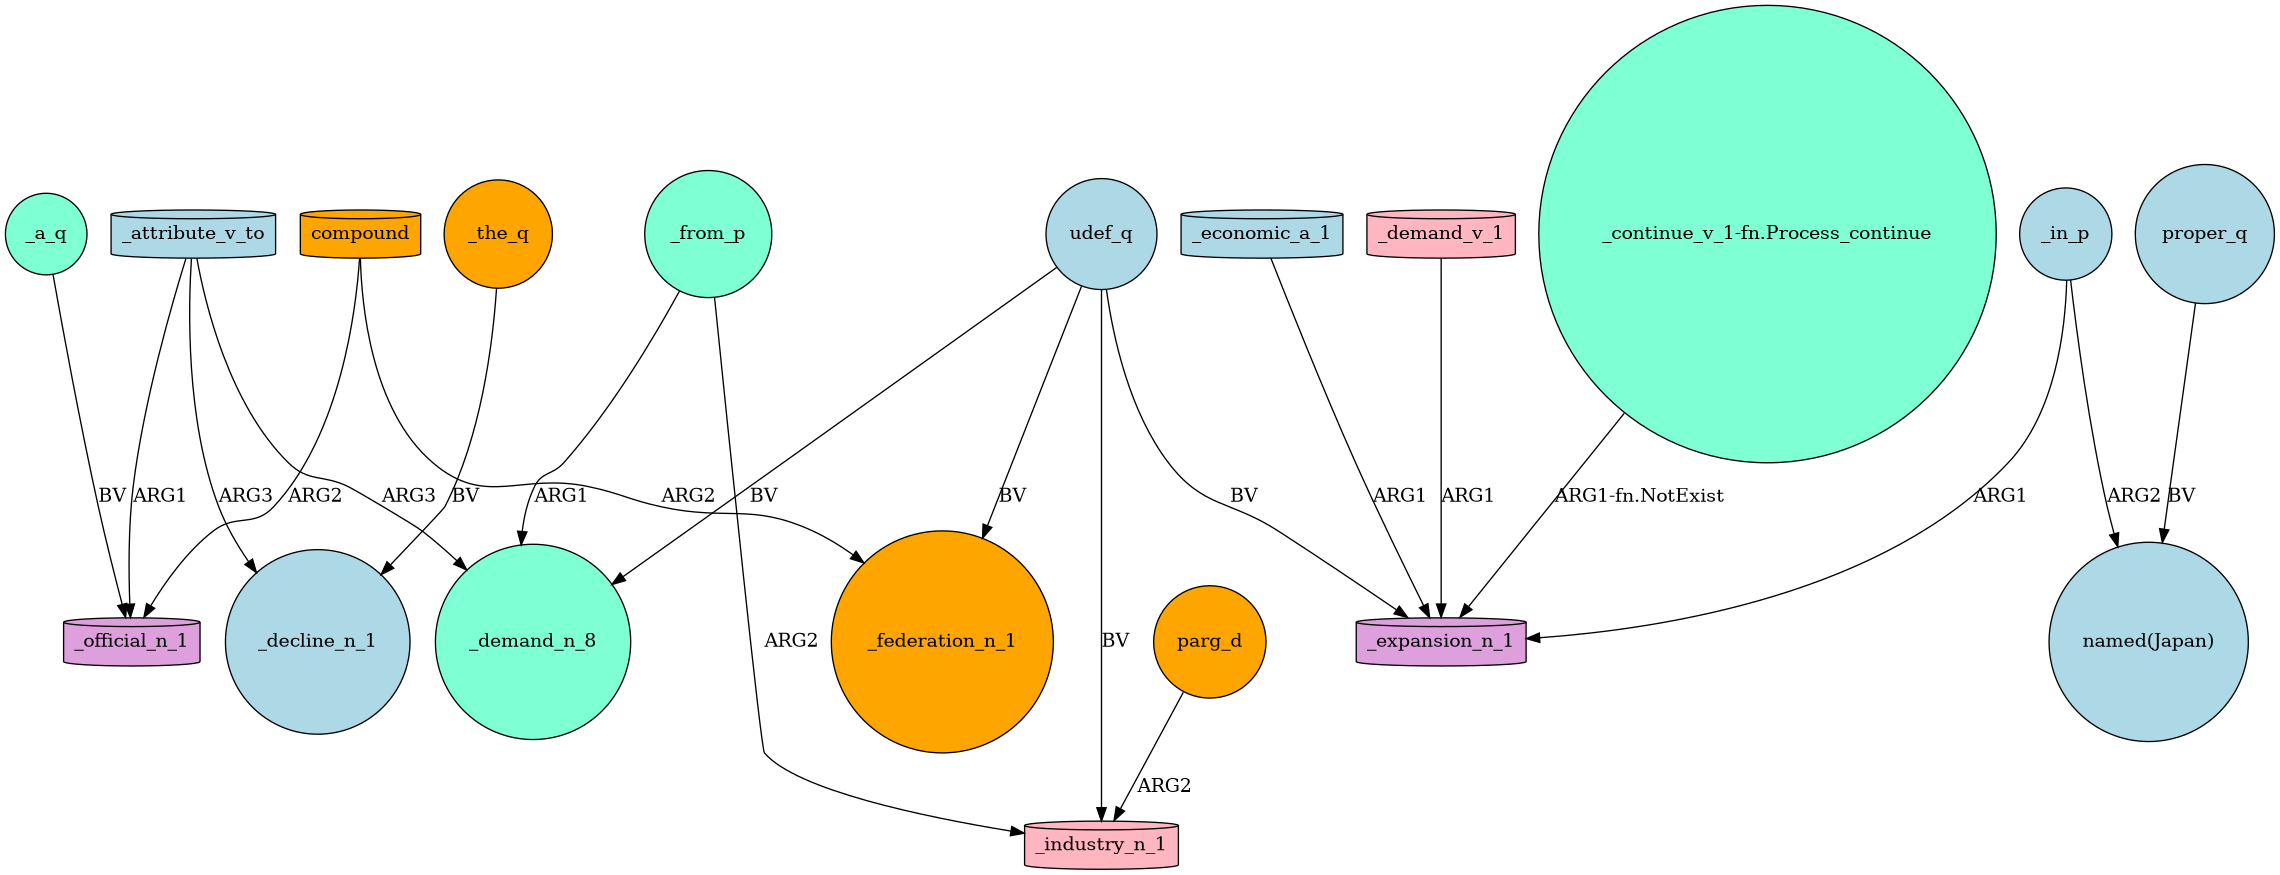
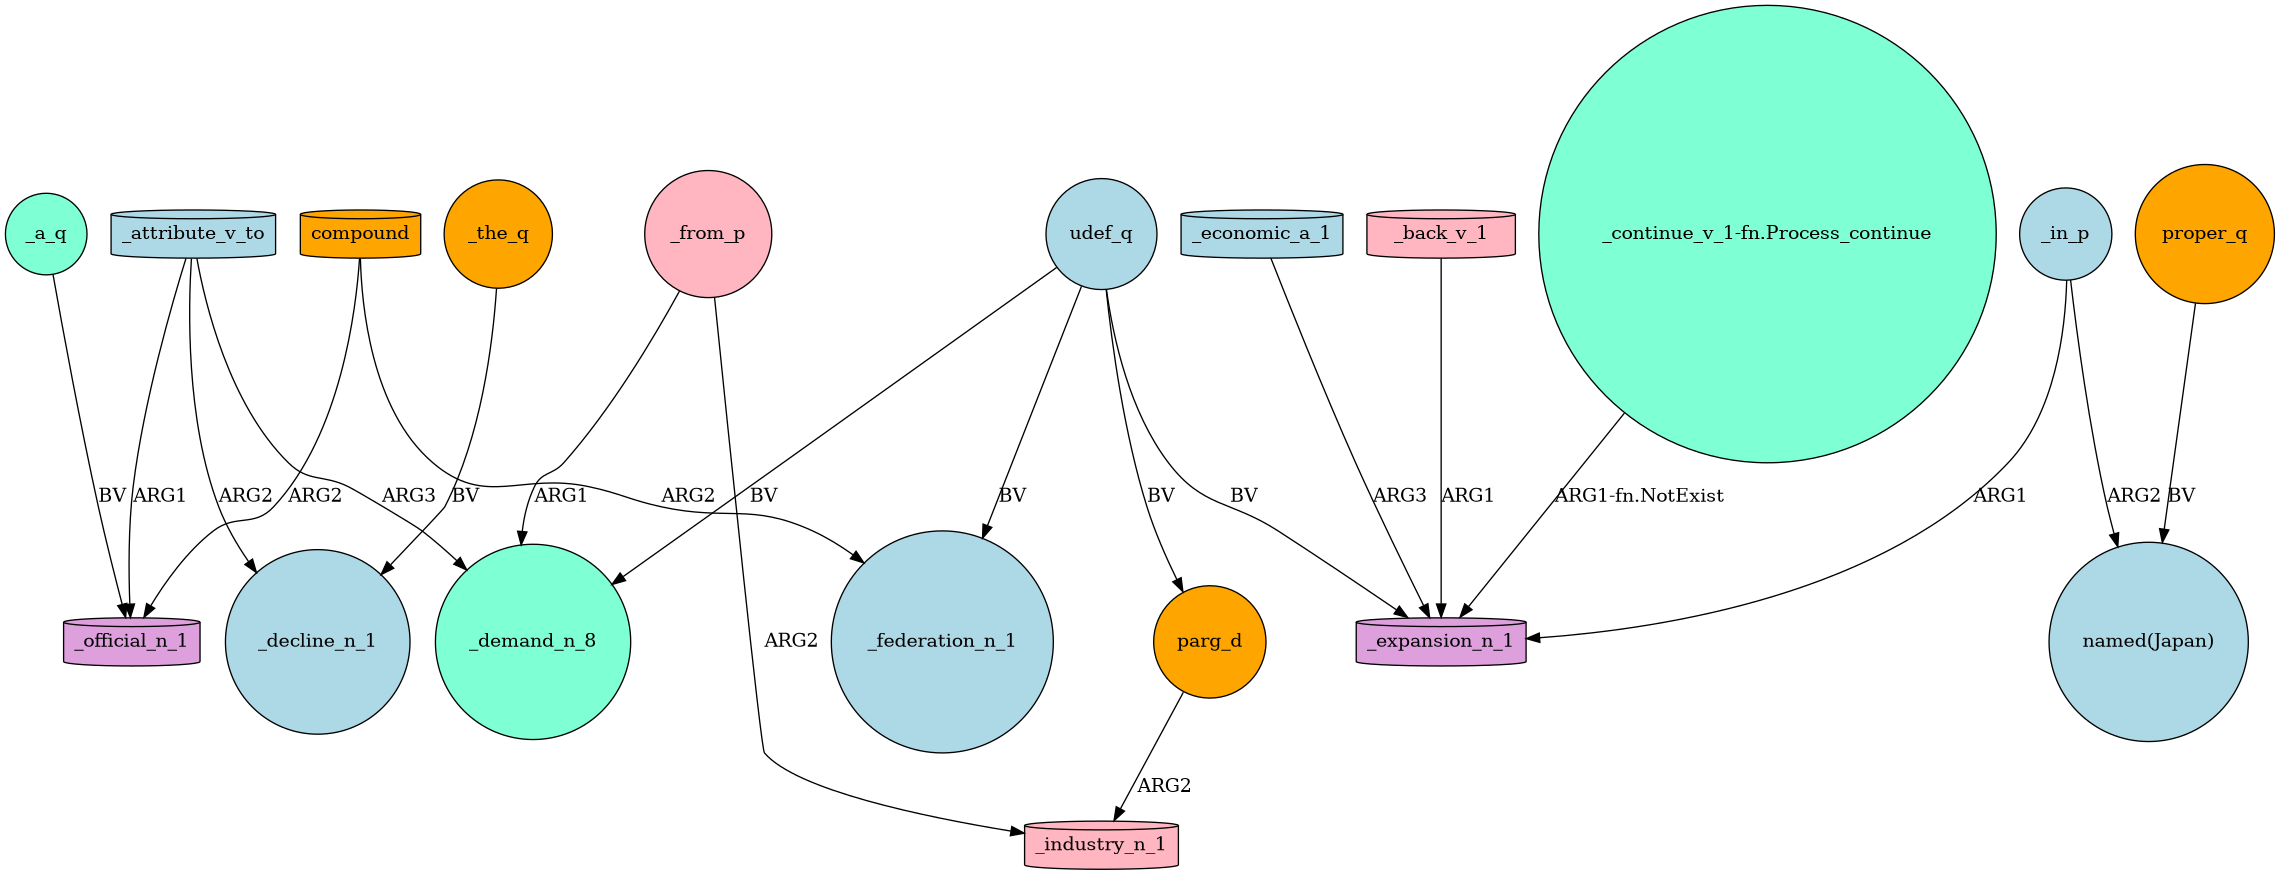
node "_from_p": fillcolor aquamarine -> lightpink
node "_demand_v_1": label "_demand_v_1" -> "_back_v_1"
node "proper_q": fillcolor lightblue -> orange
edge "_attribute_v_to" -> "_decline_n_1": label "ARG3" -> "ARG2"
edge "_economic_a_1" -> "_expansion_n_1": label "ARG1" -> "ARG3"
edge "udef_q" -> "_industry_n_1": now "udef_q" -> "parg_d"
node "_federation_n_1": fillcolor orange -> lightblue
